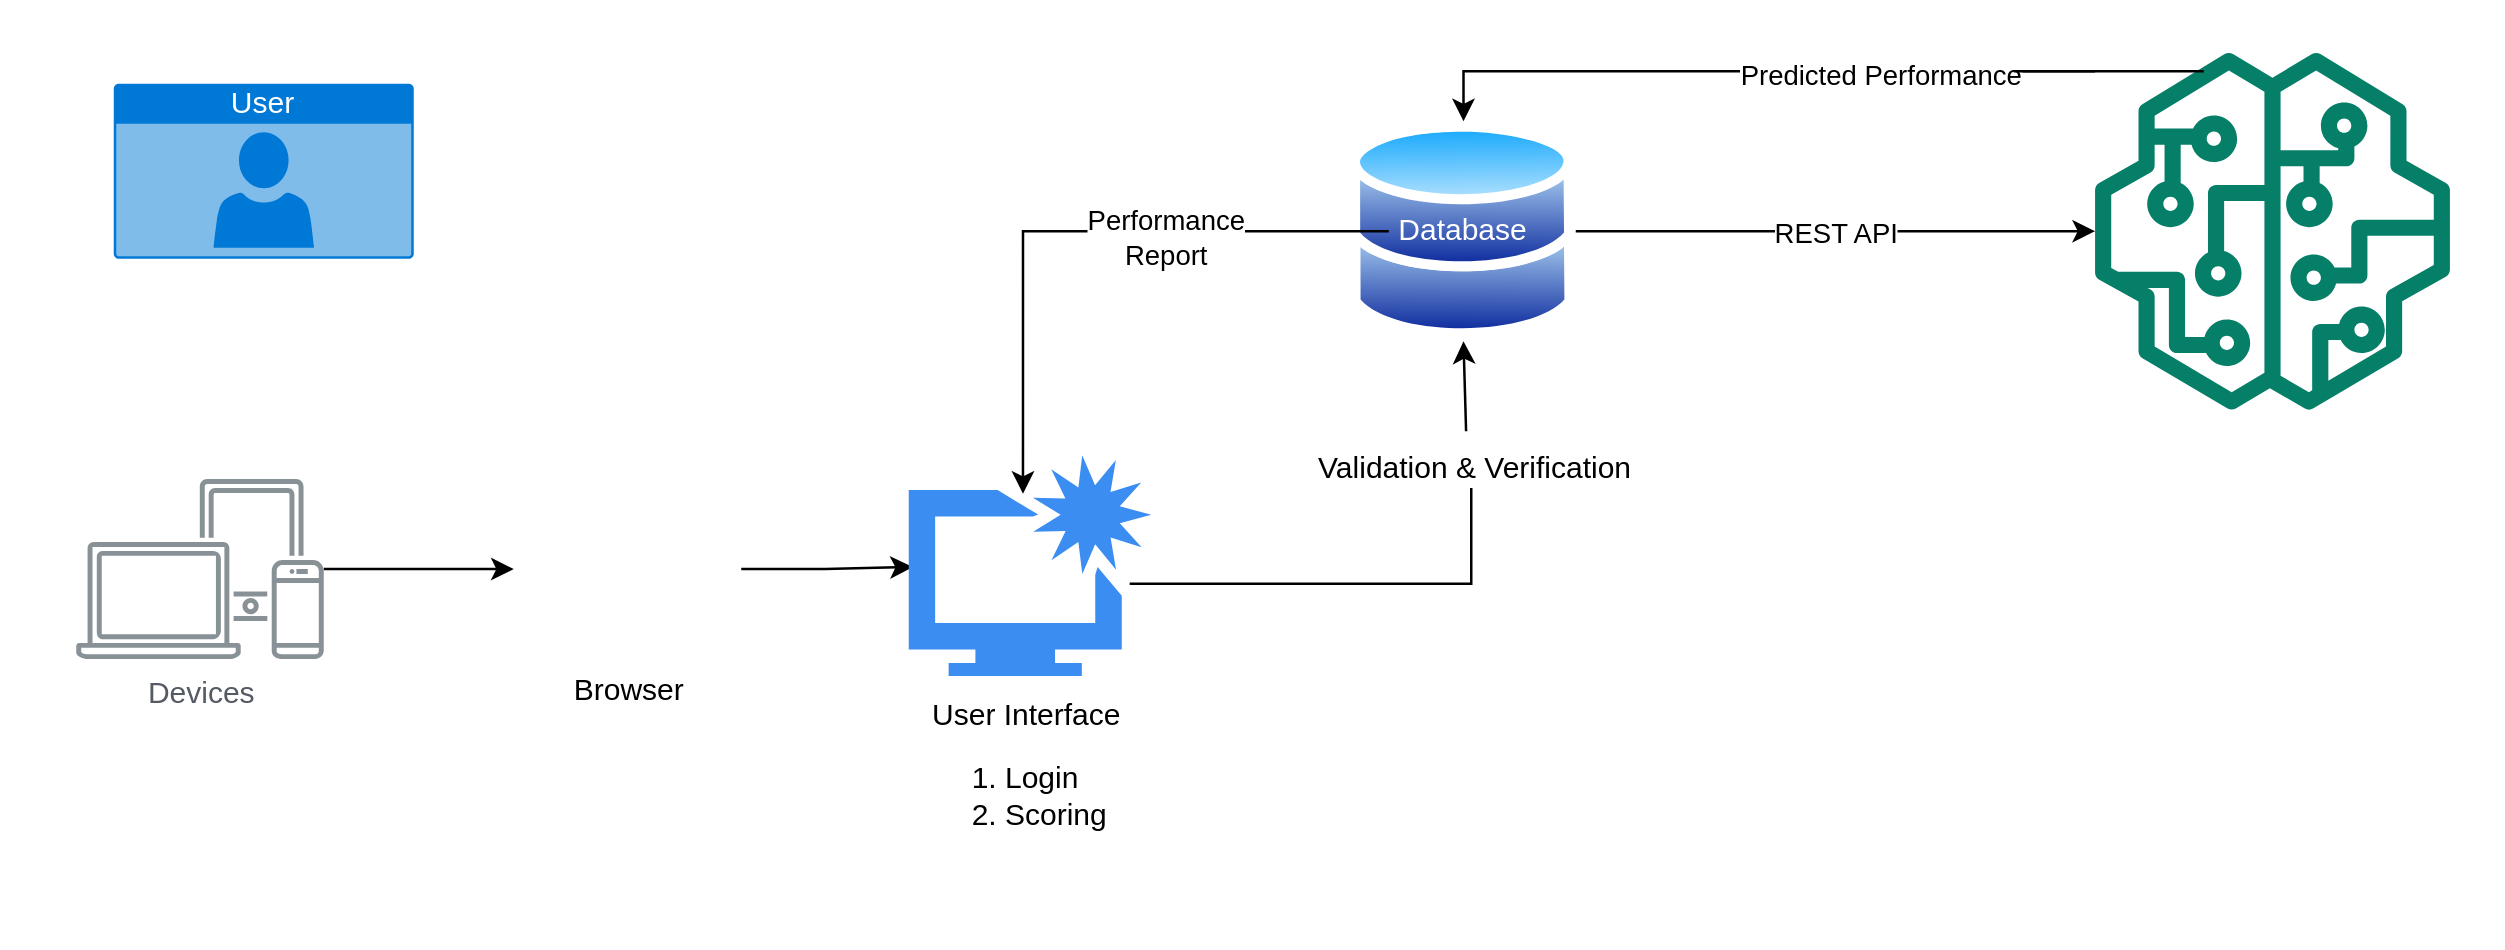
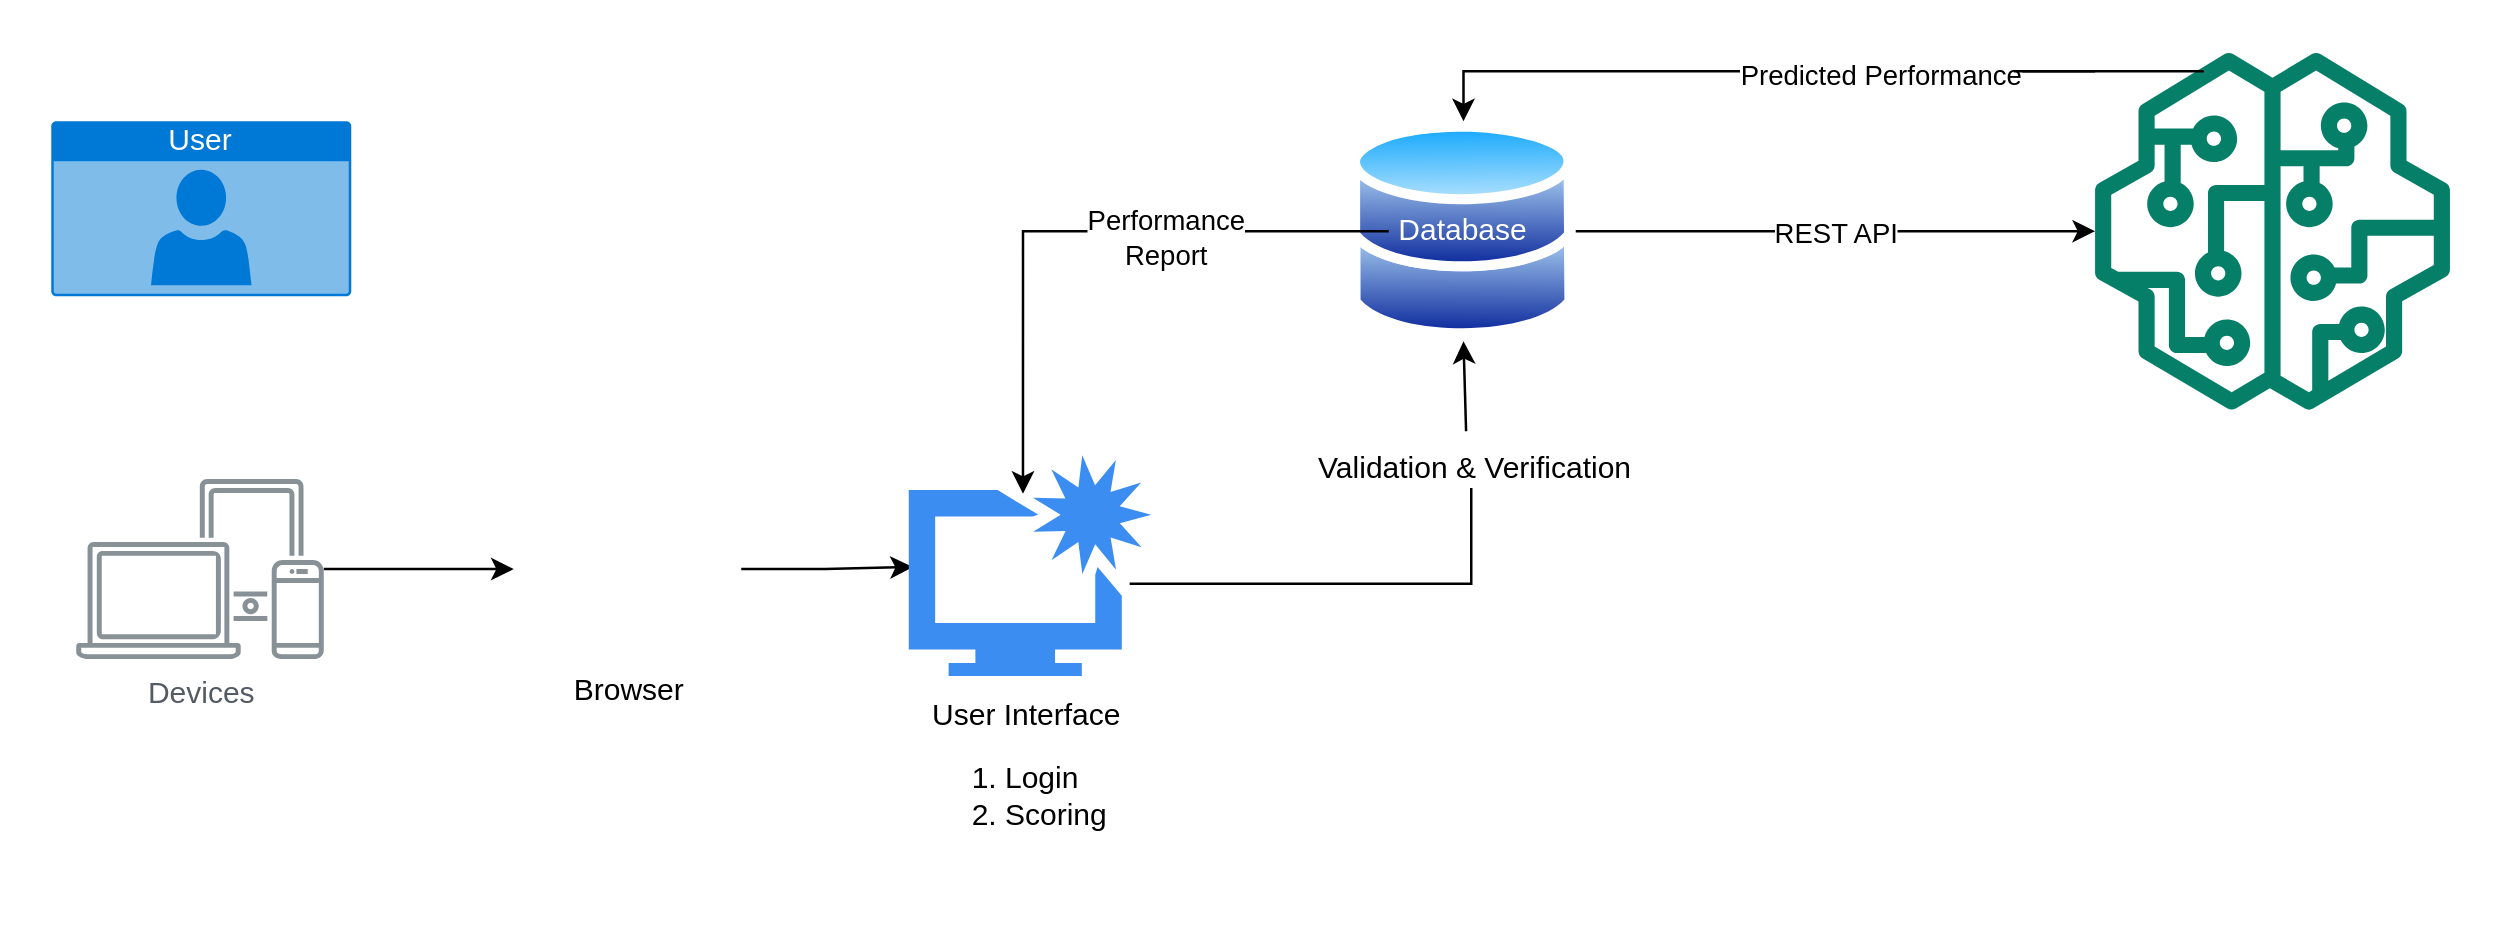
node "User": moved (264, 171) -> (201, 209)
